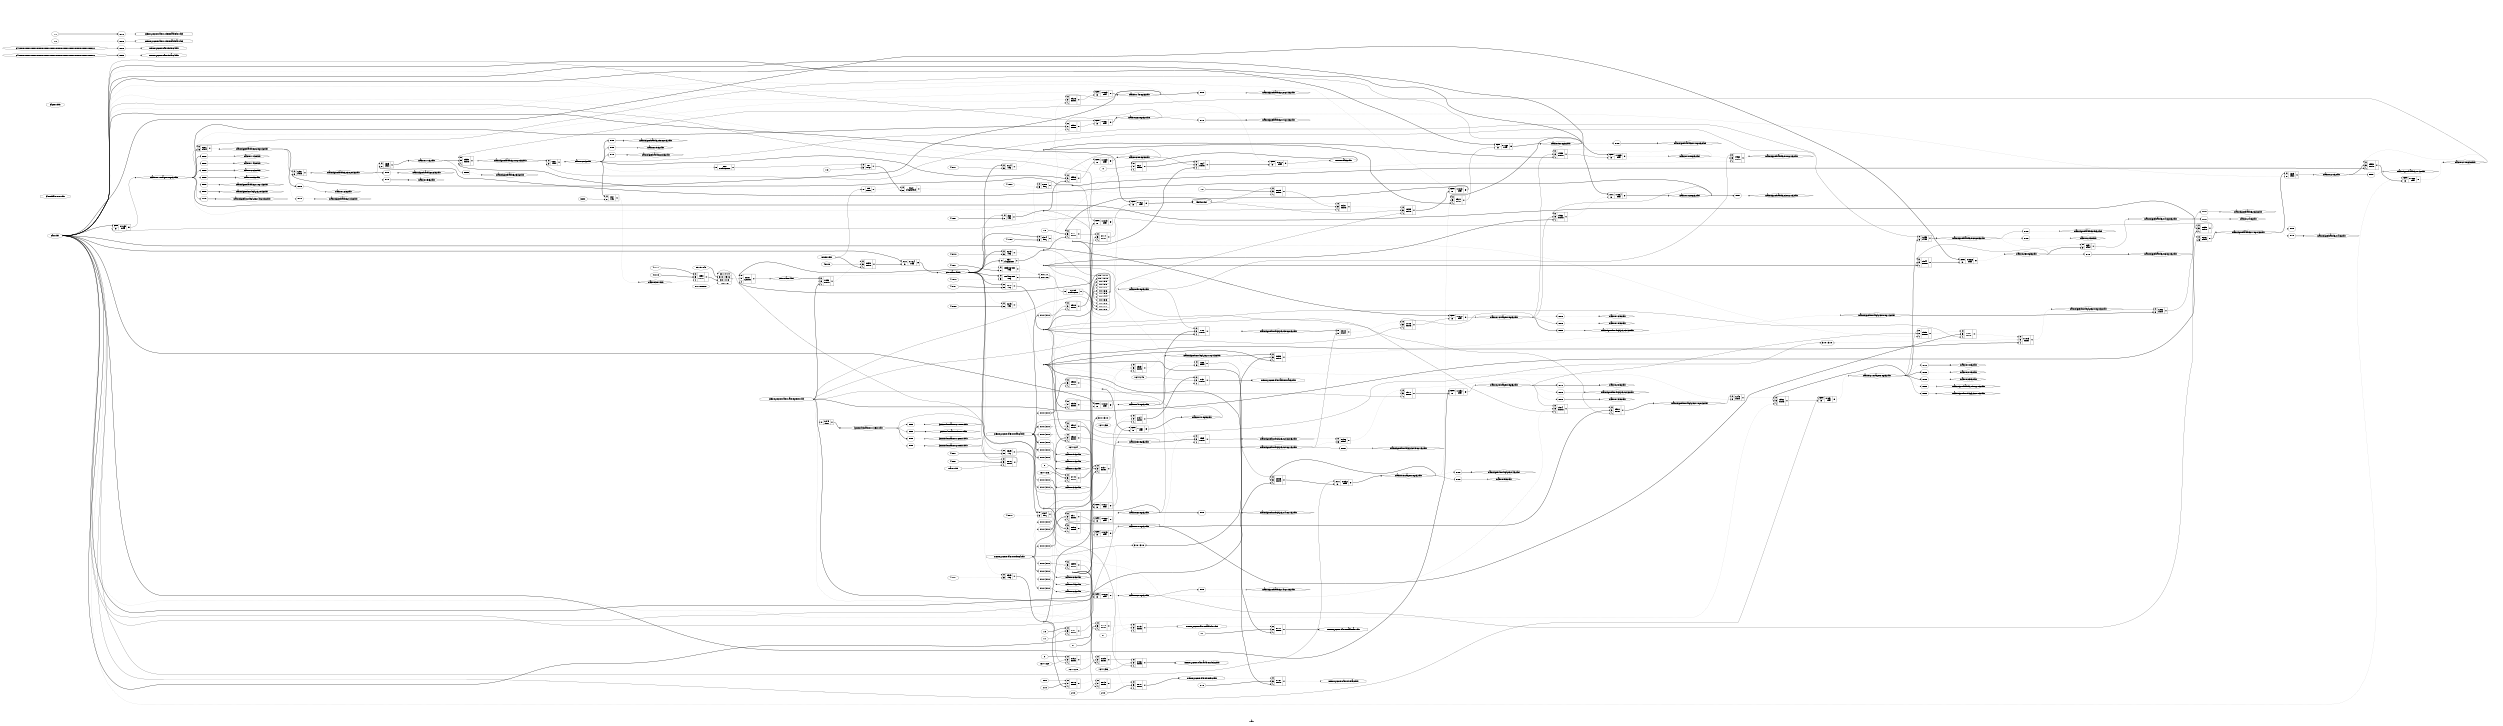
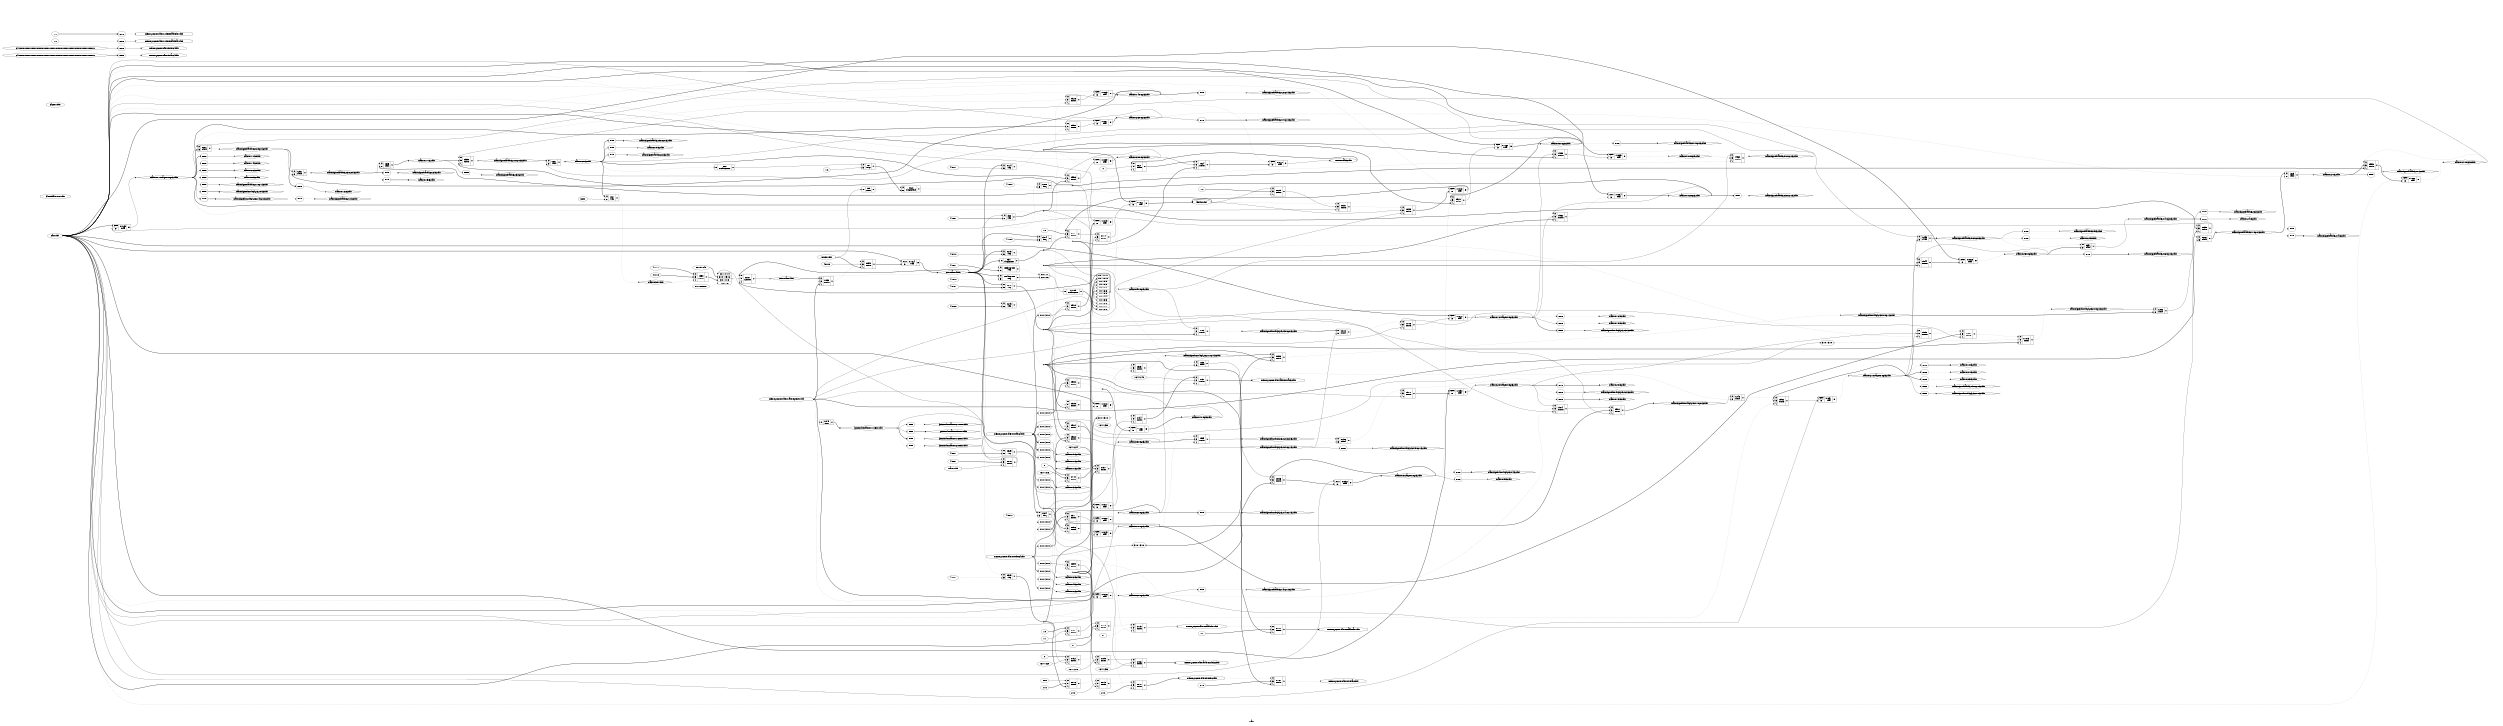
node "main_0_26_reg_32_size": label "main_0_26_reg_32_size" -> "main_0_26_reg_32_bit"
node "main_0_4_reg_32_bit": removed
